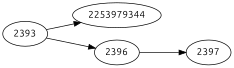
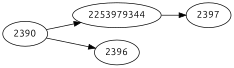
node "2393": label "2393" -> "2390"
edge "2396" -> "2397": now "2253979344" -> "2397"
